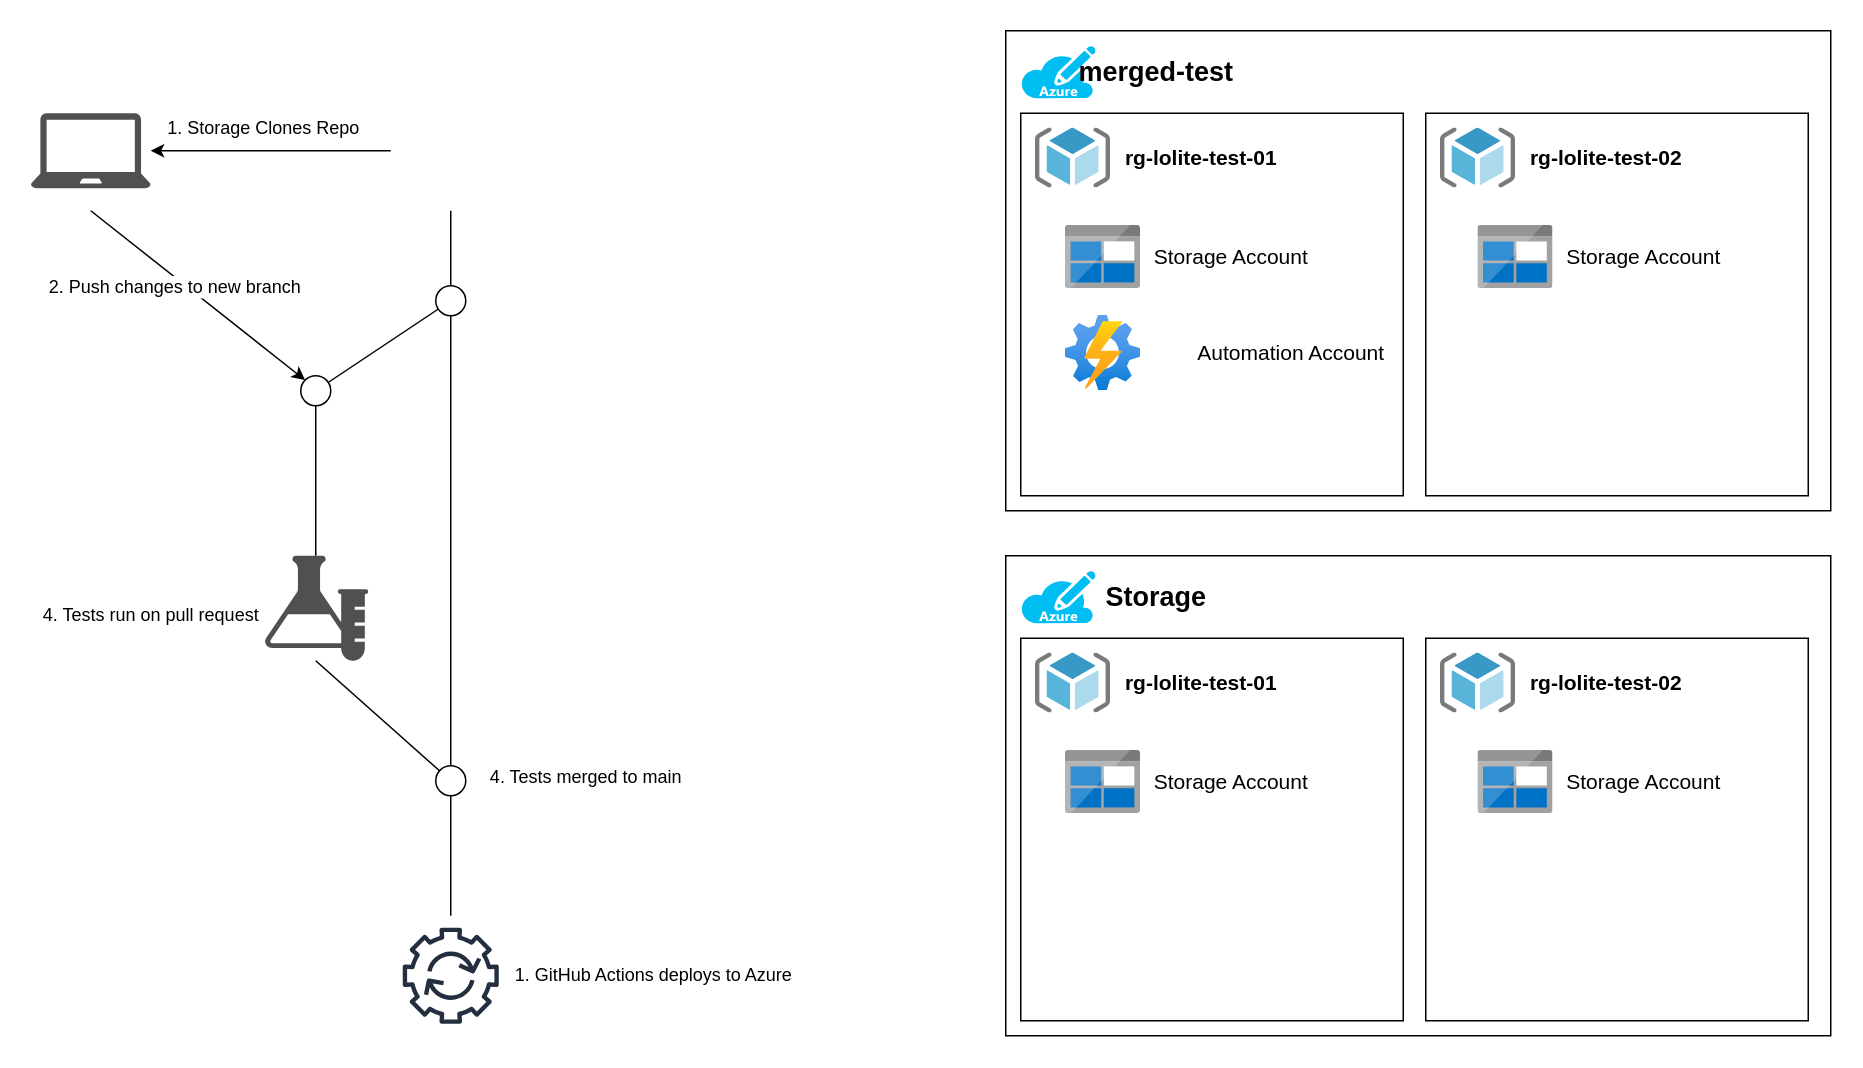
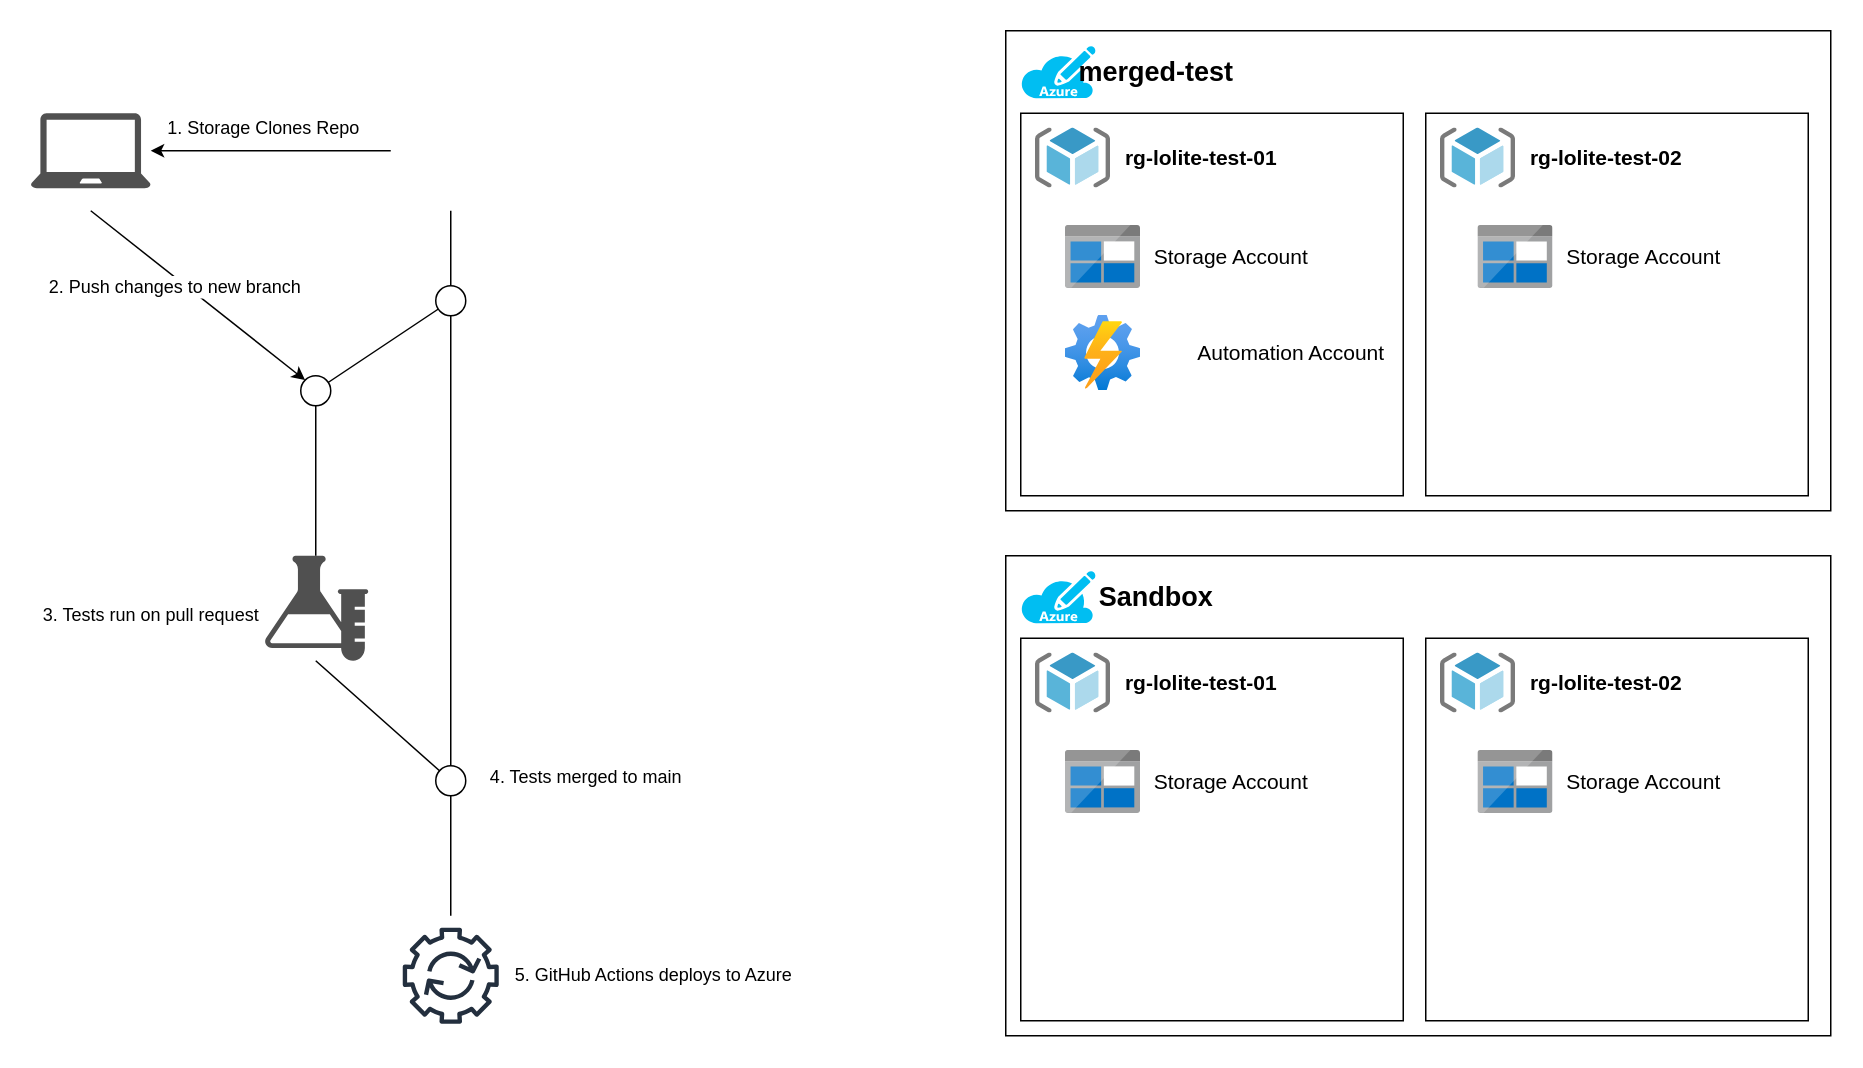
node "Storage": label "Storage" -> "Sandbox"
node "4. Tests run on pull request": label "4. Tests run on pull request" -> "3. Tests run on pull request"
node "1. GitHub Actions deploys to Azure": label "1. GitHub Actions deploys to Azure" -> "5. GitHub Actions deploys to Azure"
